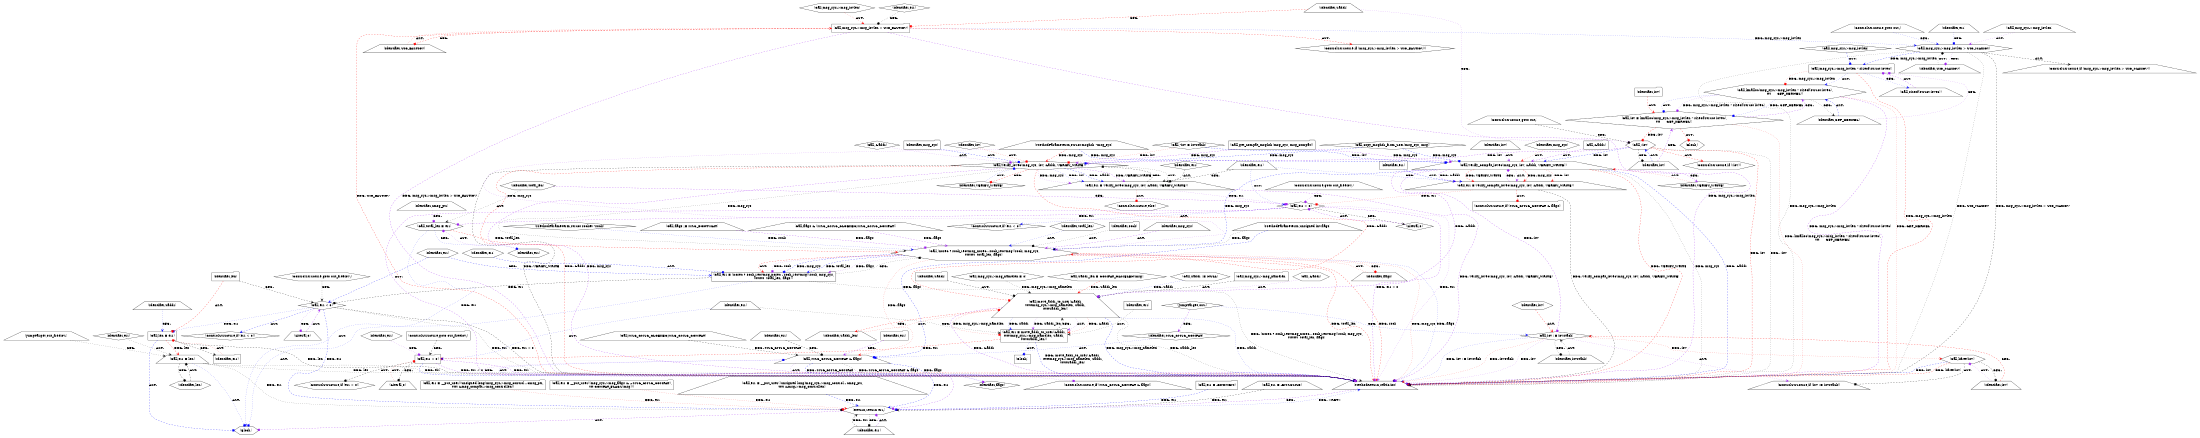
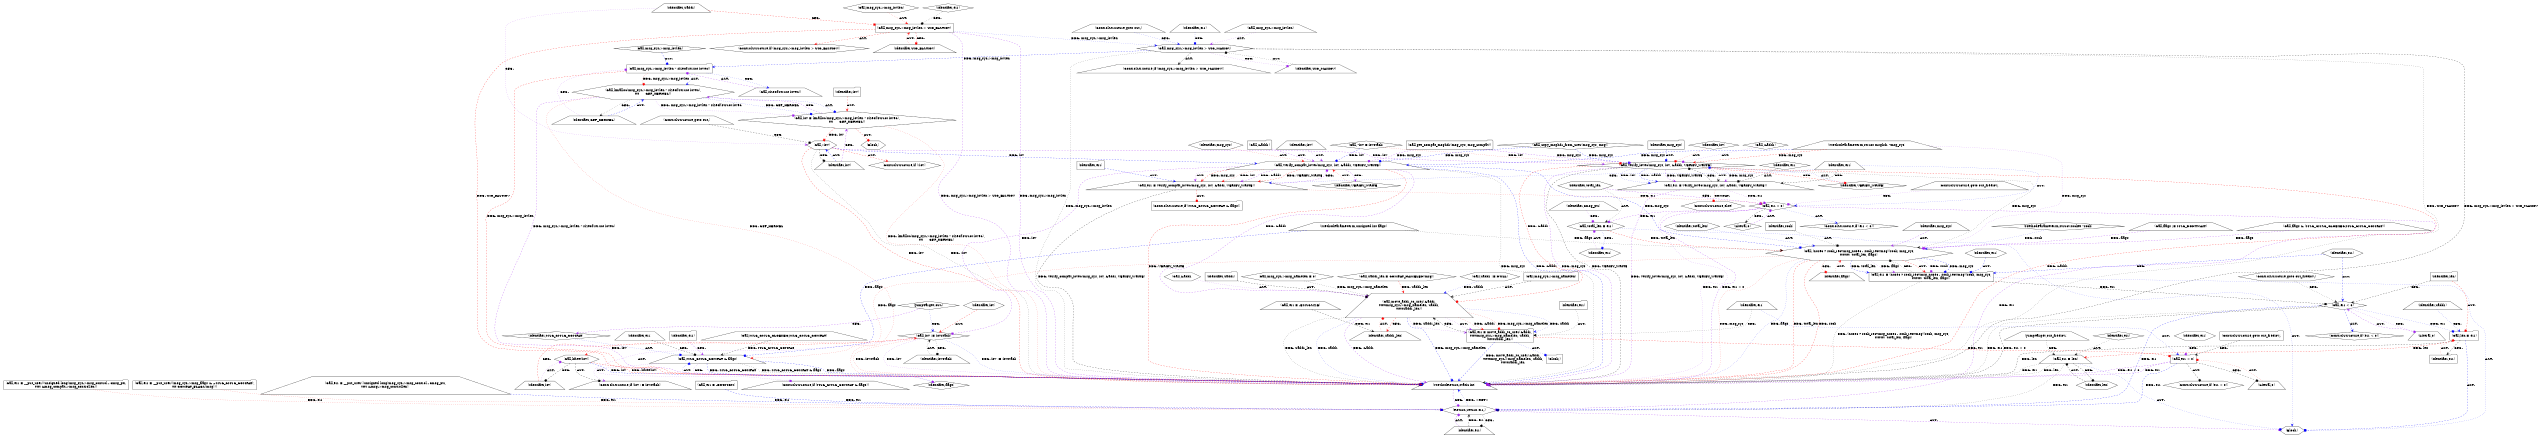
edge "(Call,err = verify_iovec(msg_sys, iov, &addr, VERIFY_WRITE))" -> "(ControlStructure,else)": label "AST: " -> "COMPAT: "
edge "(Call,err = -EMSGSIZE)" -> "(Return,return err;)": now "(Call,err = -EMSGSIZE)" -> "(Identifier,uaddr_len)"
